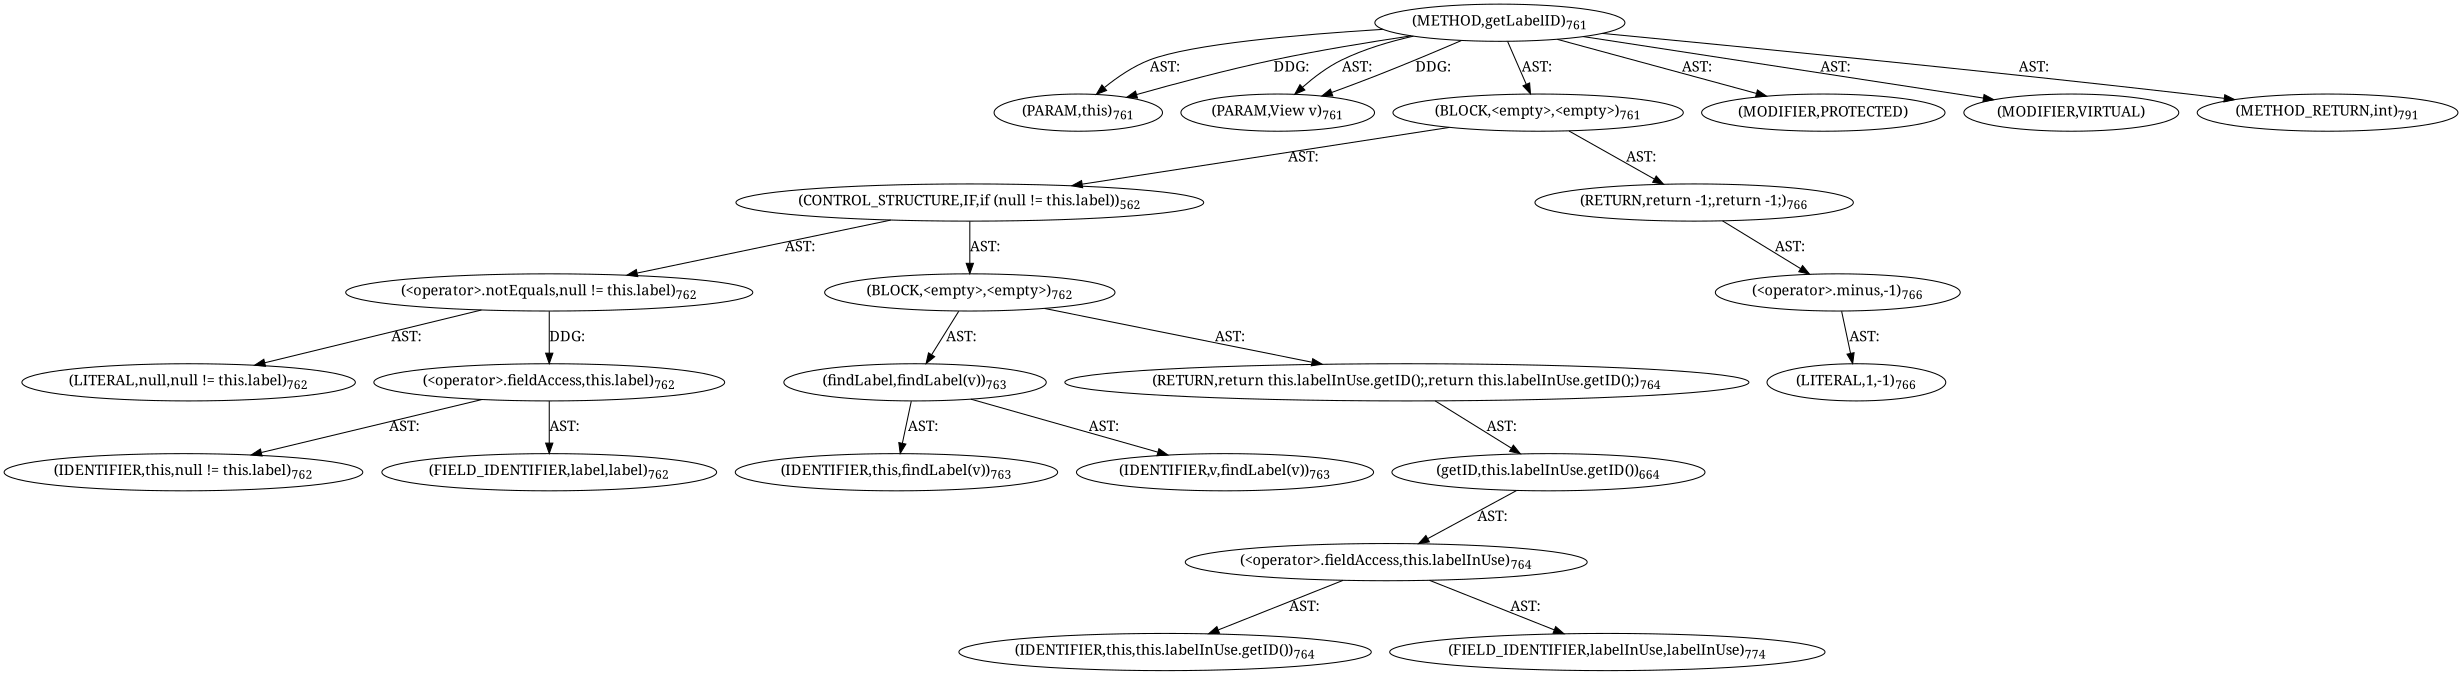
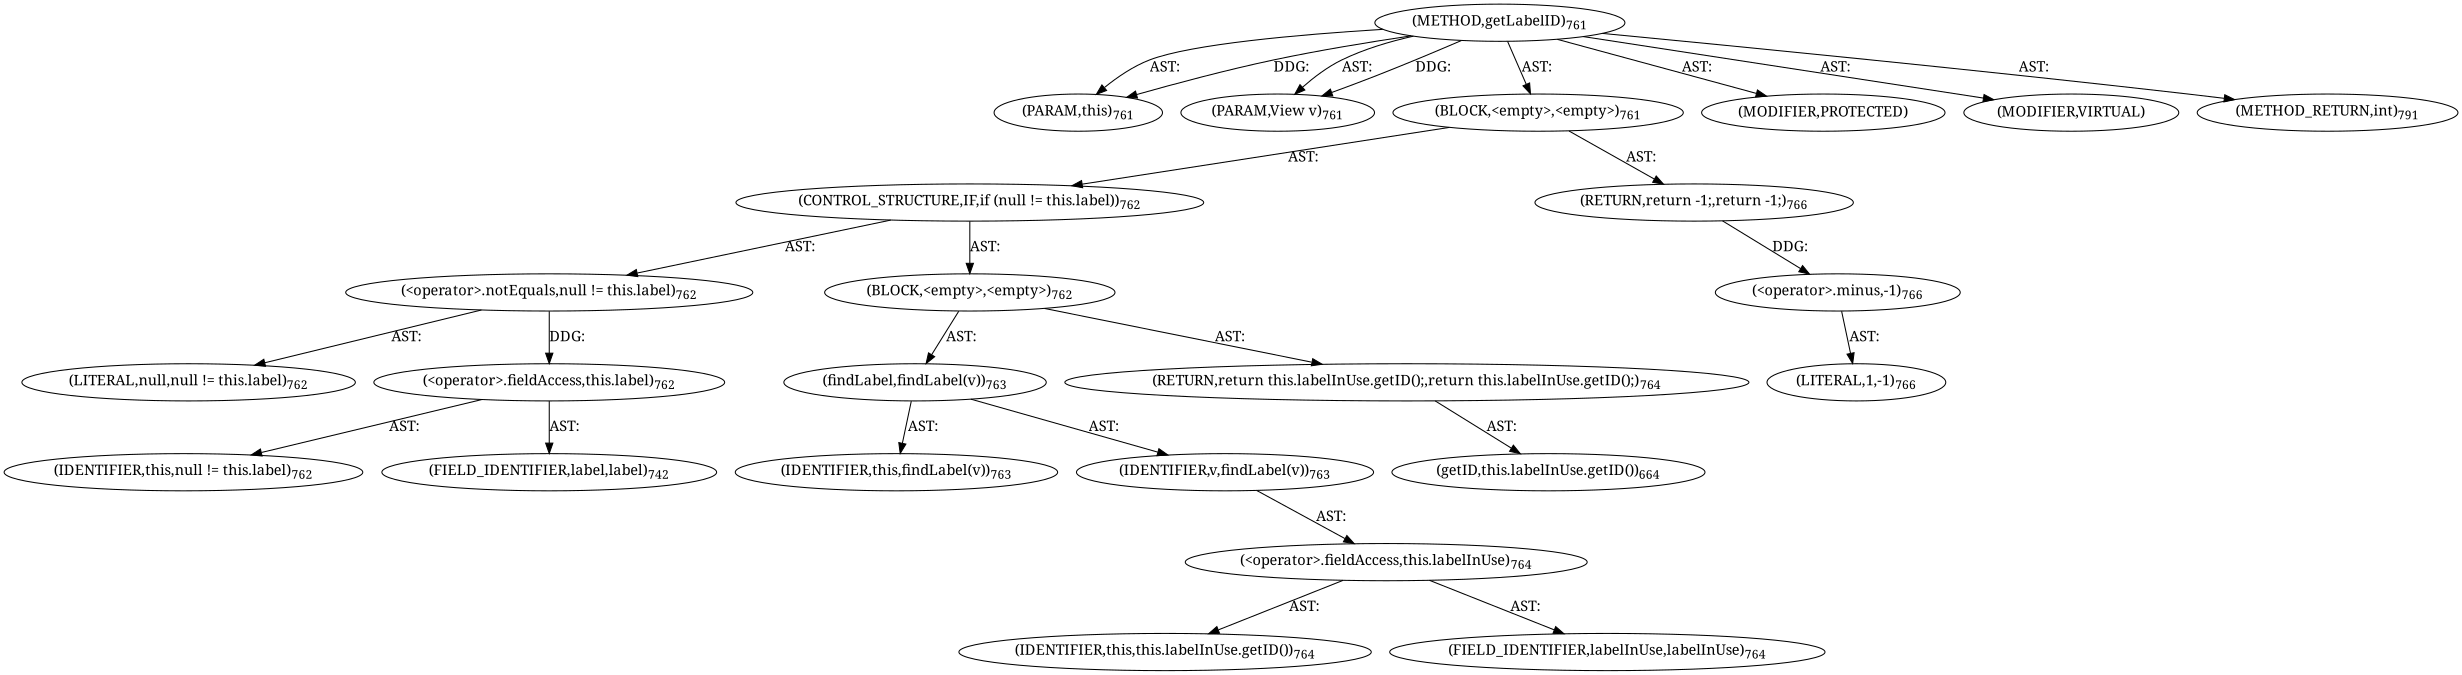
node "(CONTROL_STRUCTURE,IF,if (null != this.label))": text "562" -> "762"
edge "(RETURN,return -1;,return -1;)" -> "(<operator>.minus,-1)": label "AST: " -> "DDG: "
node "(FIELD_IDENTIFIER,label,label)": text "762" -> "742"
edge "(getID,this.labelInUse.getID())" -> "(<operator>.fieldAccess,this.labelInUse)": now "(IDENTIFIER,v,findLabel(v))" -> "(<operator>.fieldAccess,this.labelInUse)"
node "(FIELD_IDENTIFIER,labelInUse,labelInUse)": text "774" -> "764"
